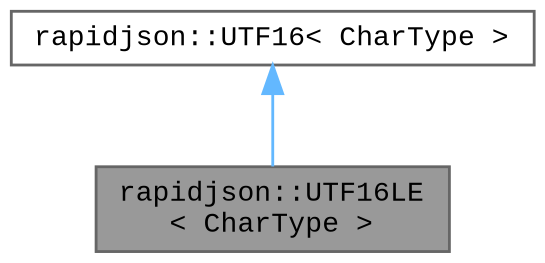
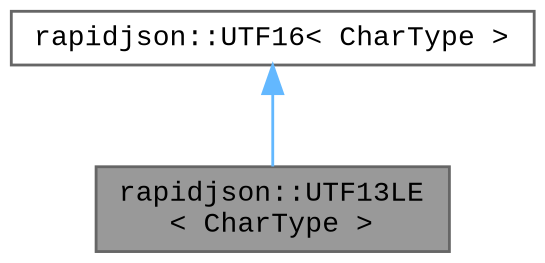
node "rapidjson::UTF16LE < CharType >": label "rapidjson::UTF16LE < CharType >" -> "rapidjson::UTF13LE < CharType >"
